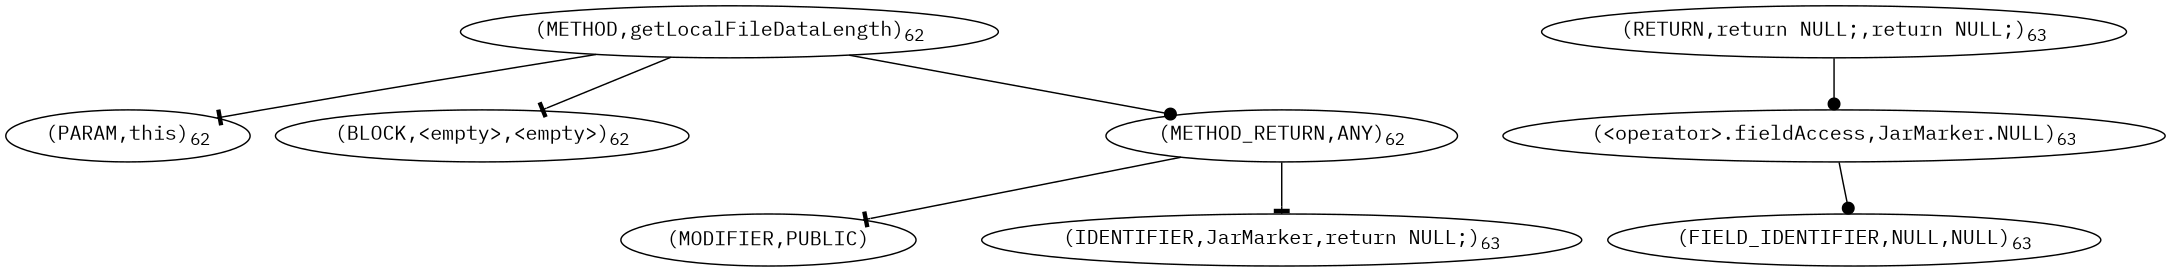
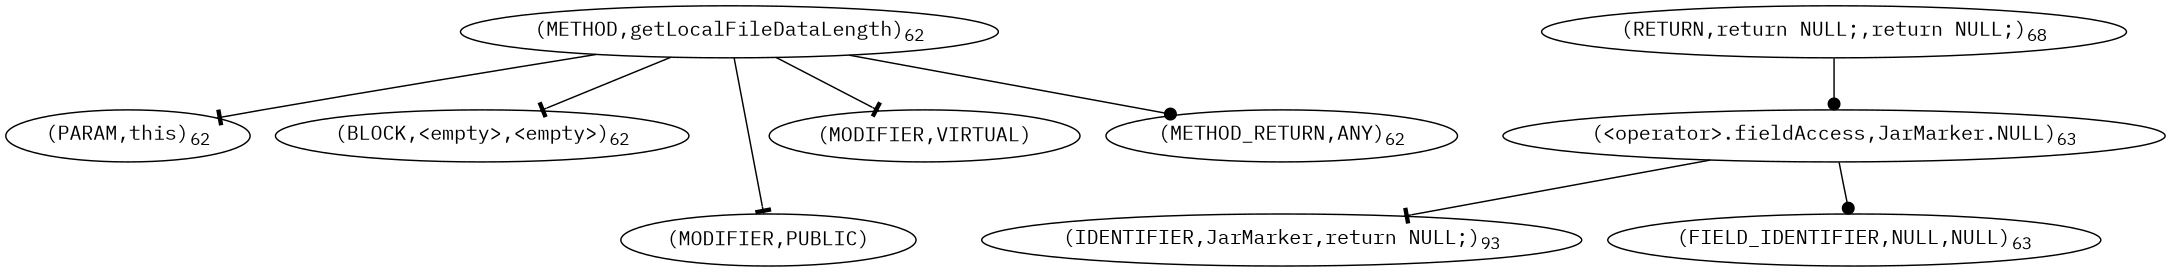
node "(RETURN,return NULL;,return NULL;)": text "63" -> "68"
node "(MODIFIER,VIRTUAL)": added
edge "(METHOD_RETURN,ANY)" -> "(IDENTIFIER,JarMarker,return NULL;)": now "(<operator>.fieldAccess,JarMarker.NULL)" -> "(IDENTIFIER,JarMarker,return NULL;)"
edge "(METHOD_RETURN,ANY)" -> "(MODIFIER,PUBLIC)": now "(METHOD,getLocalFileDataLength)" -> "(MODIFIER,PUBLIC)"
node "(IDENTIFIER,JarMarker,return NULL;)": text "63" -> "93"
